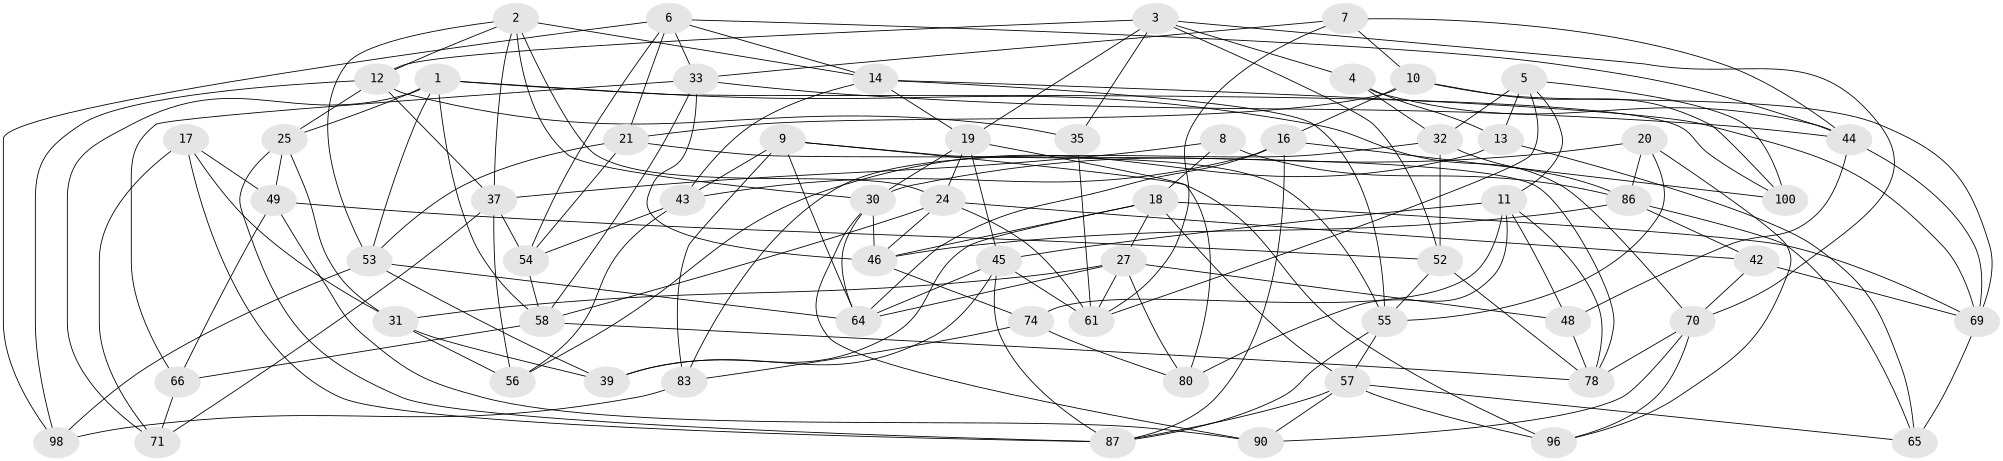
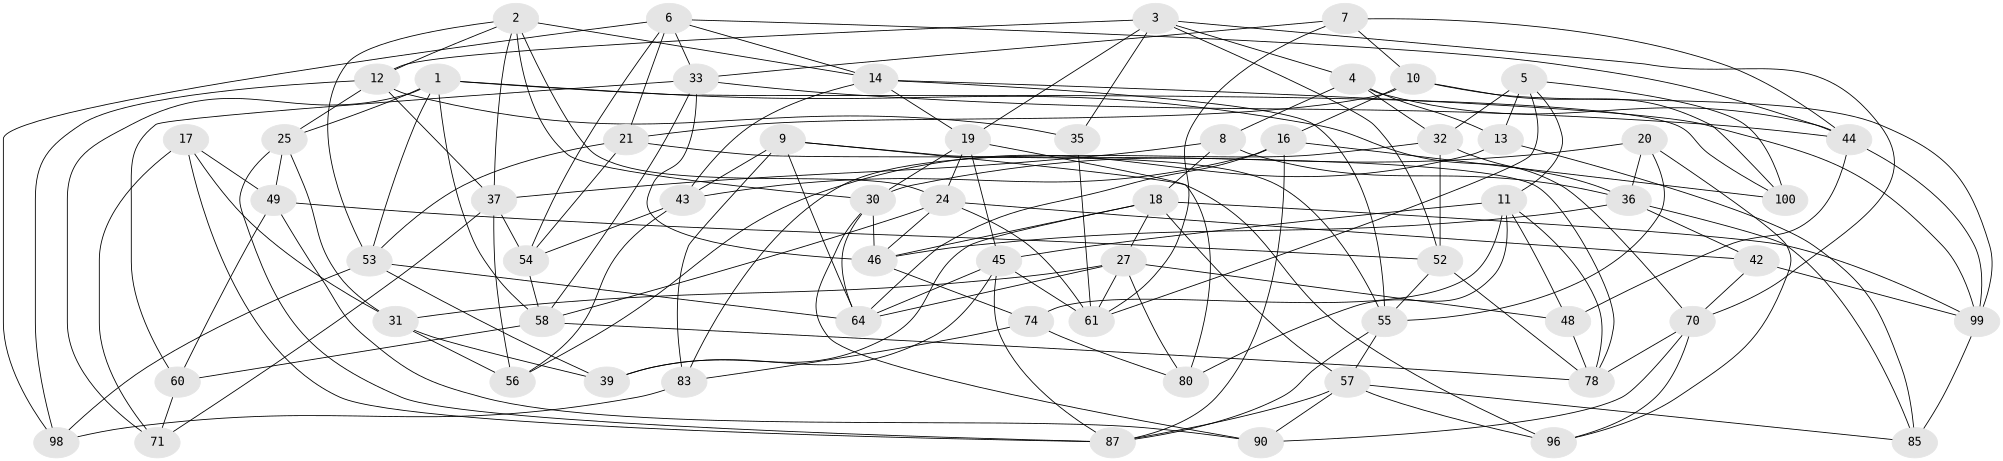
edge "4" -- "8": added
node "86": label "86" -> "36"
node "69": label "69" -> "99"
node "66": label "66" -> "60"
node "65": label "65" -> "85"
